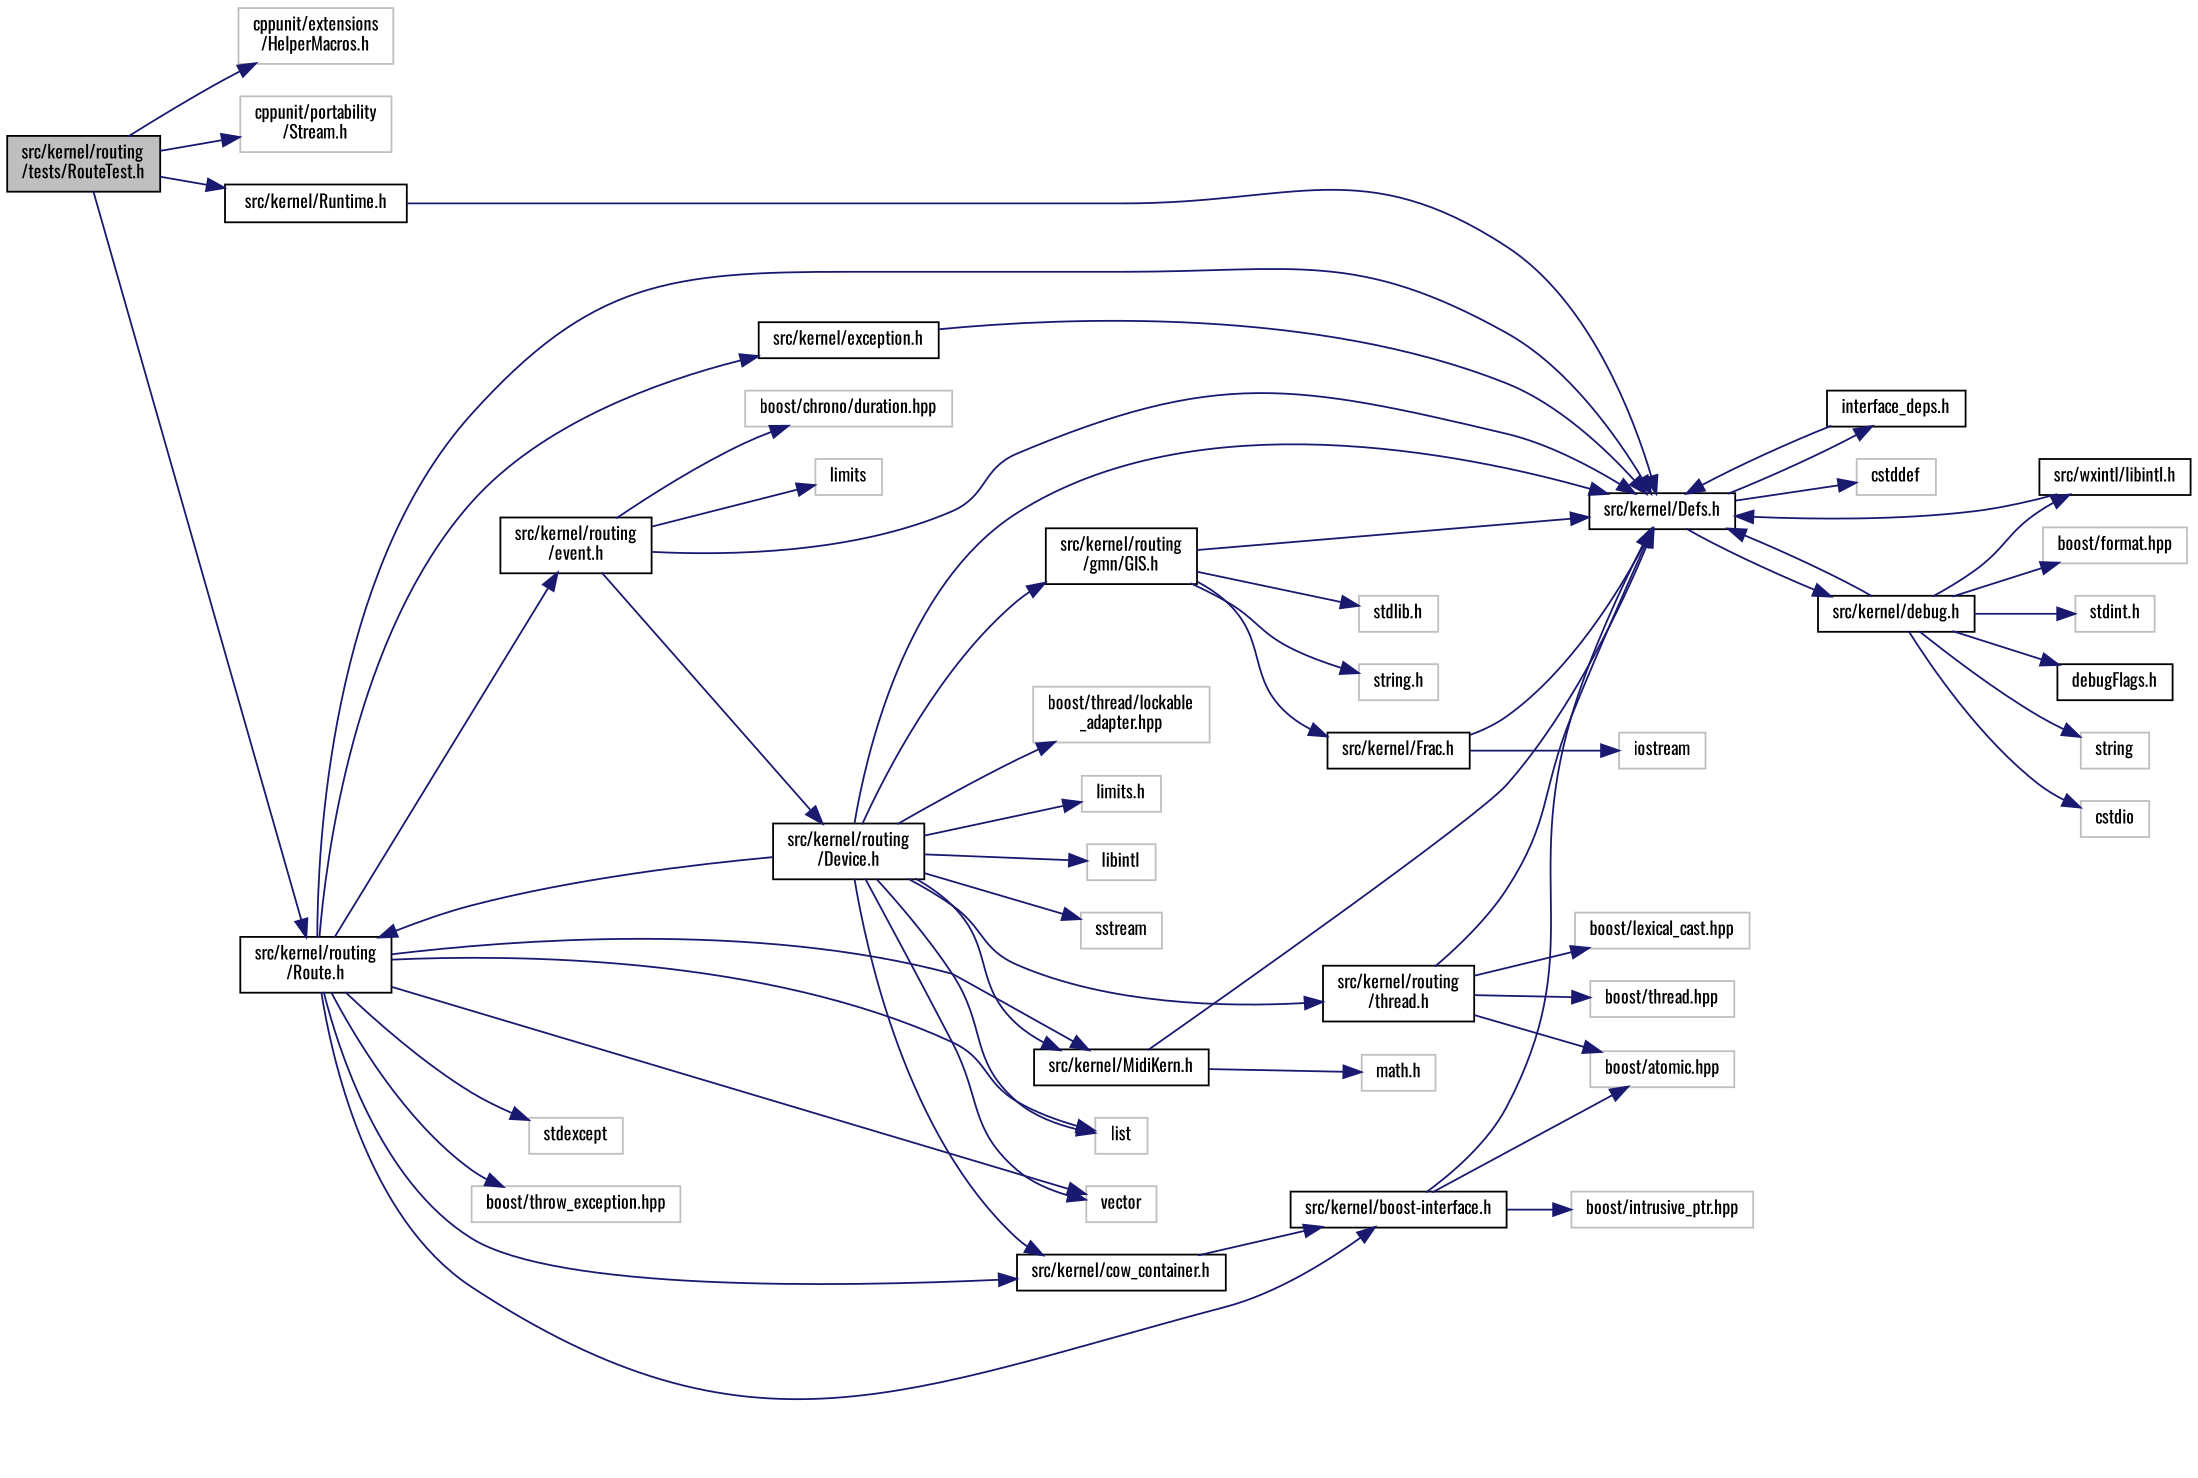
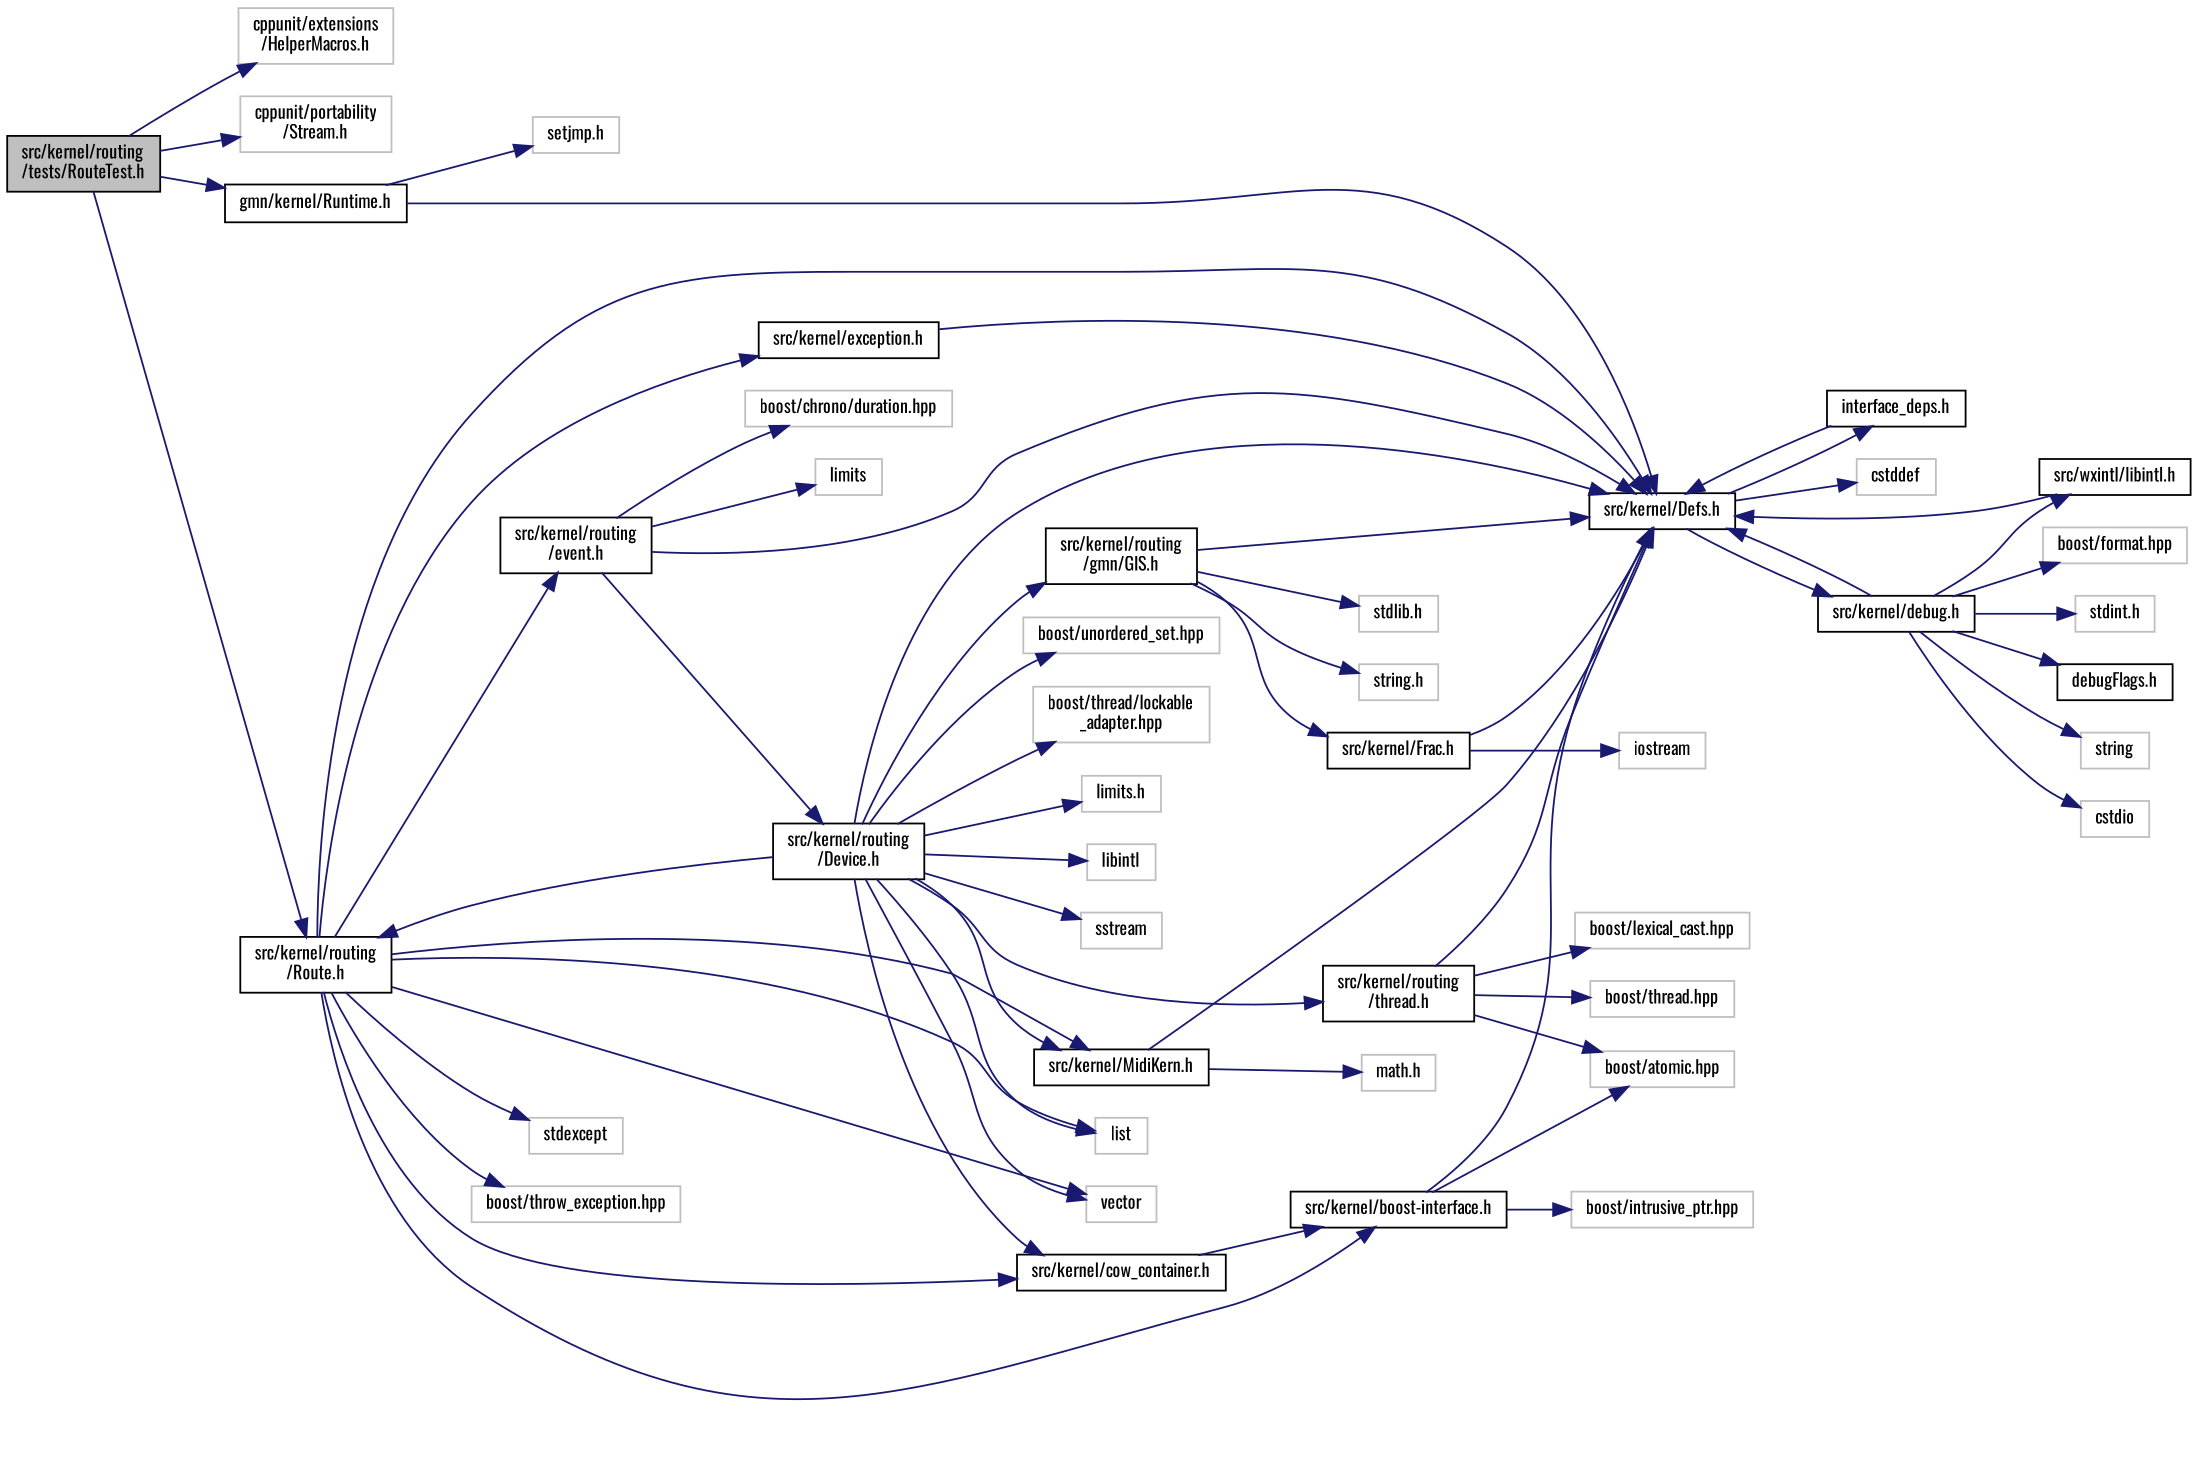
node "setjmp.h": added
node "src/kernel/Runtime.h": label "src/kernel/Runtime.h" -> "gmn/kernel/Runtime.h"
node "boost/unordered_set.hpp": added
